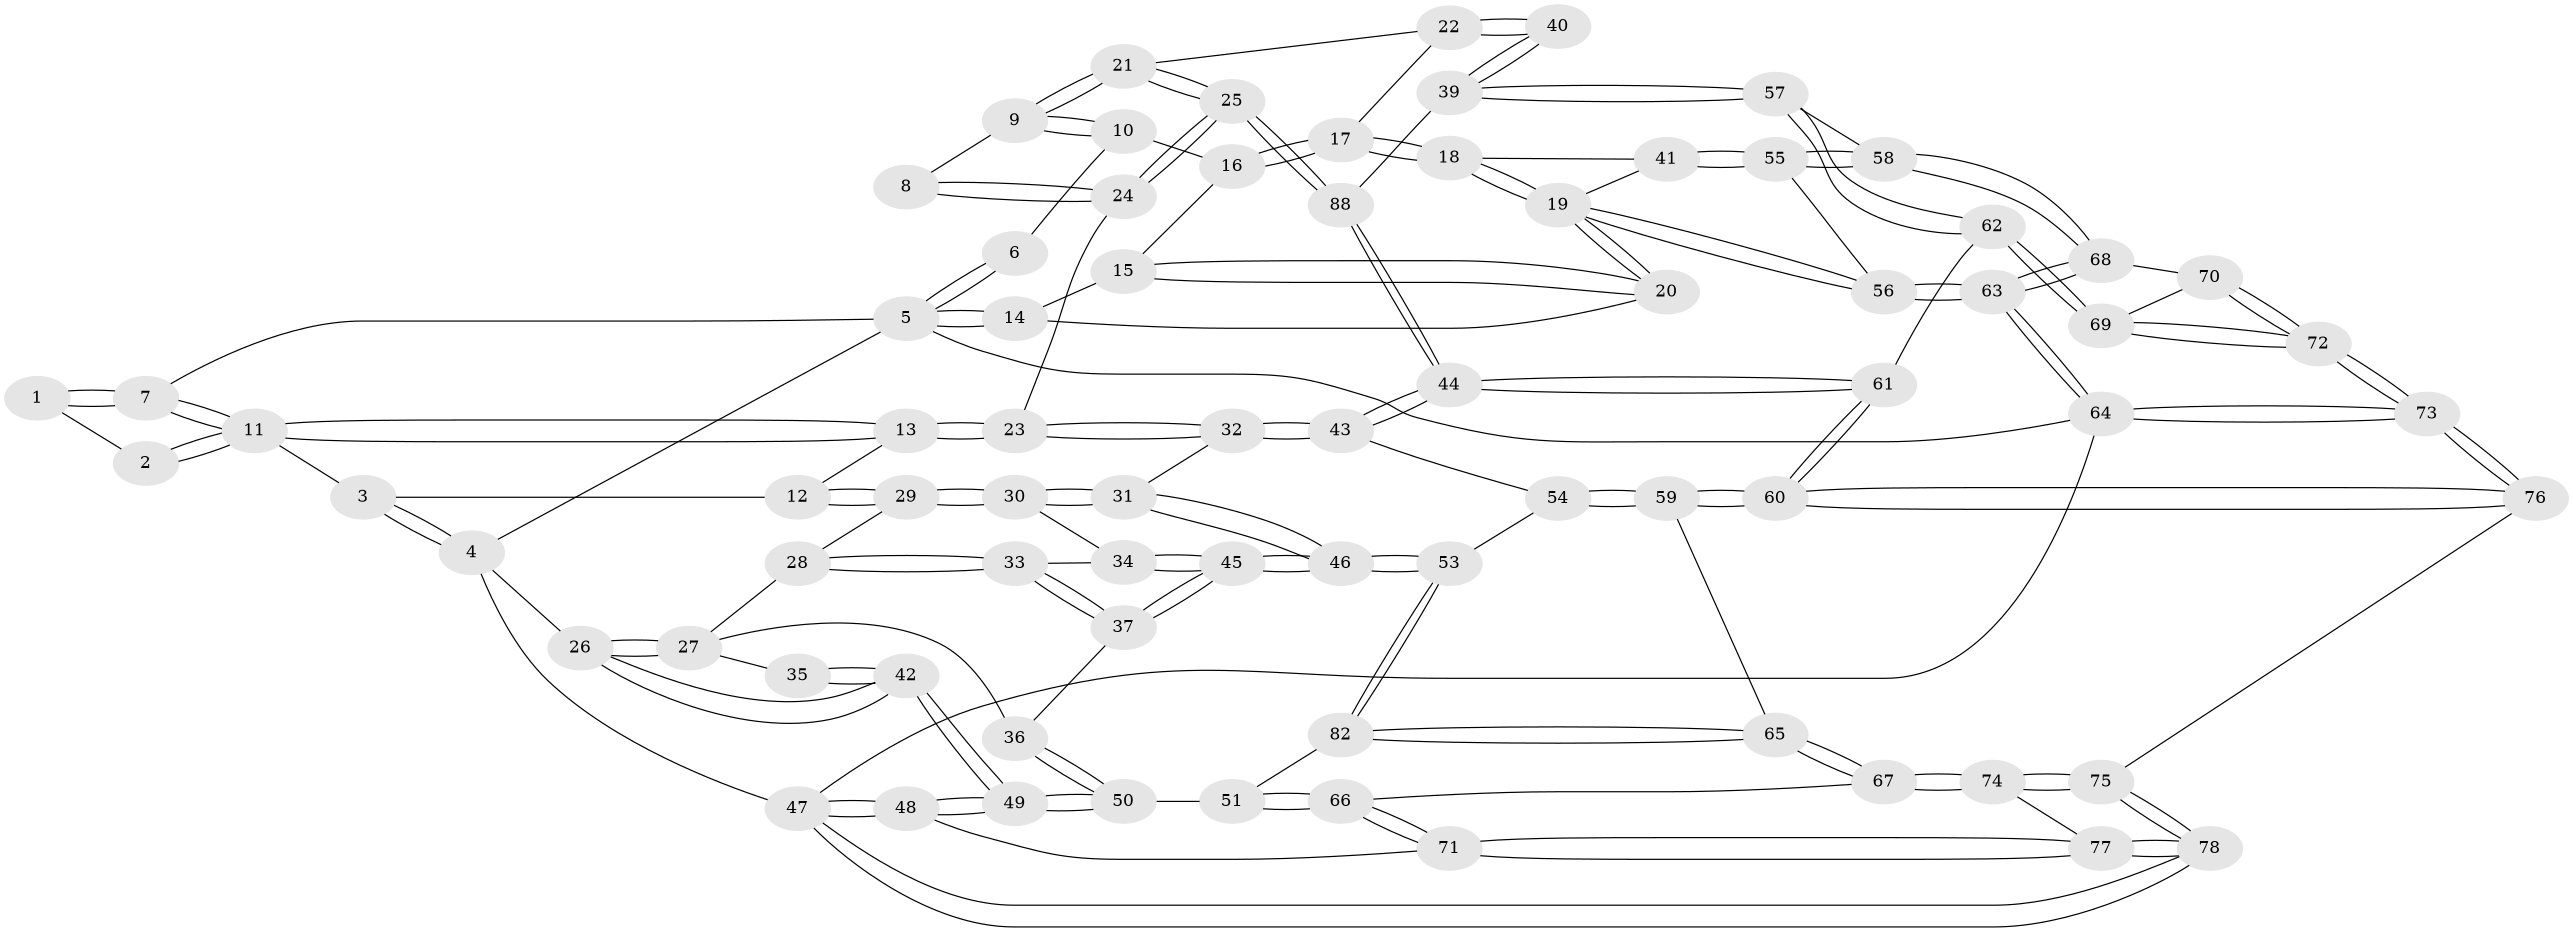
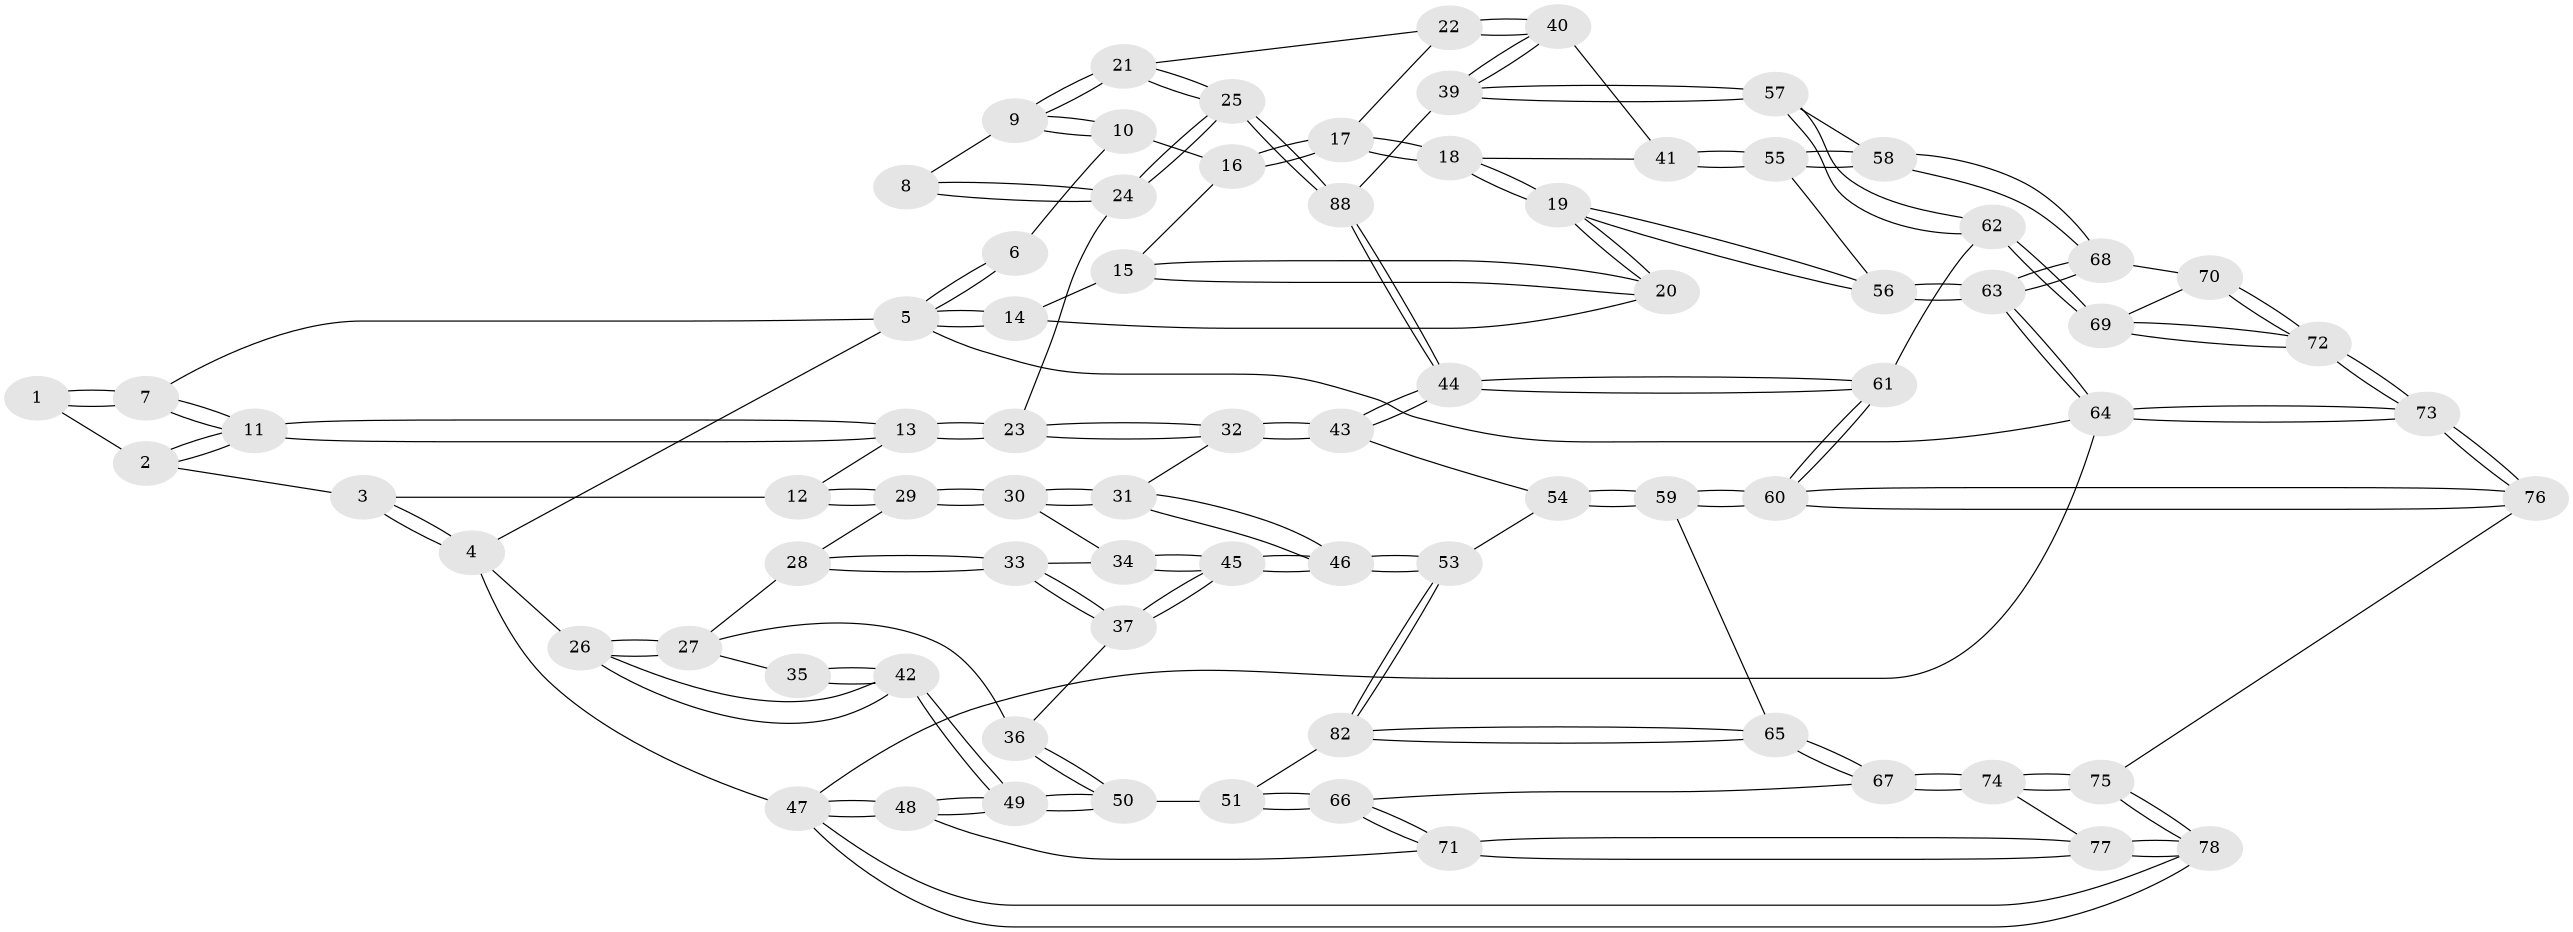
edge "41" -- "19": now "41" -- "40"
edge "11" -- "3": now "2" -- "3"
